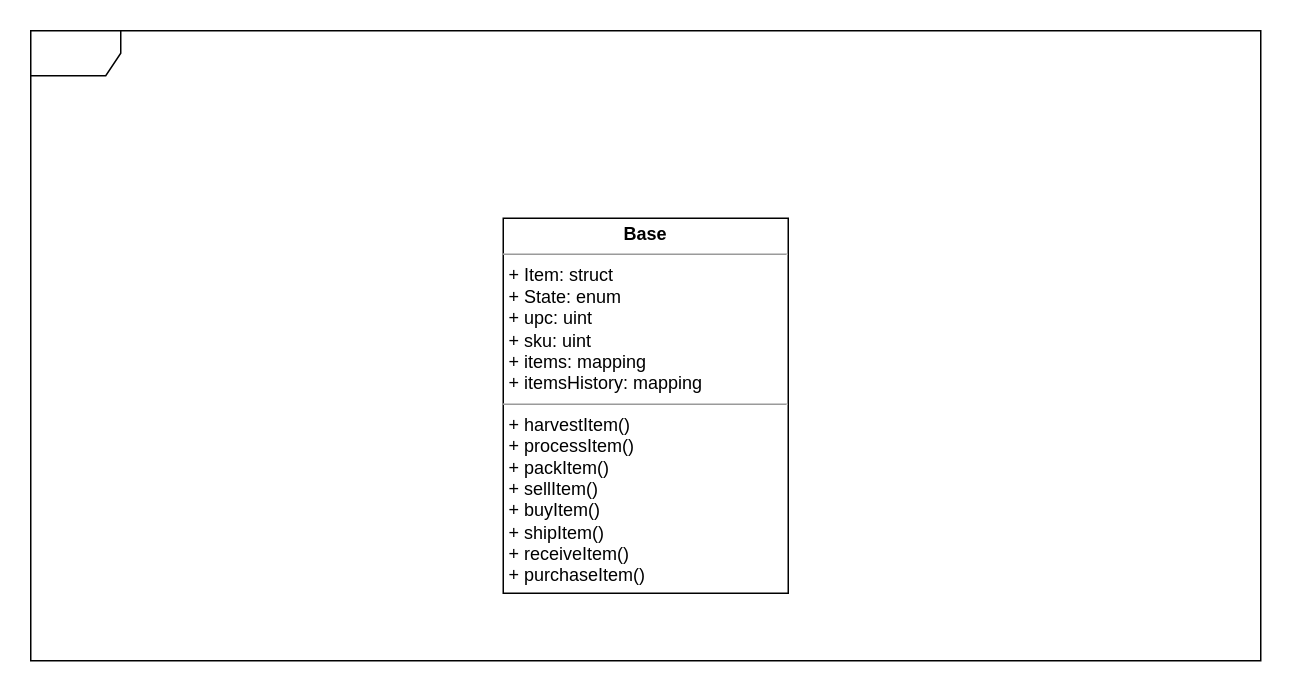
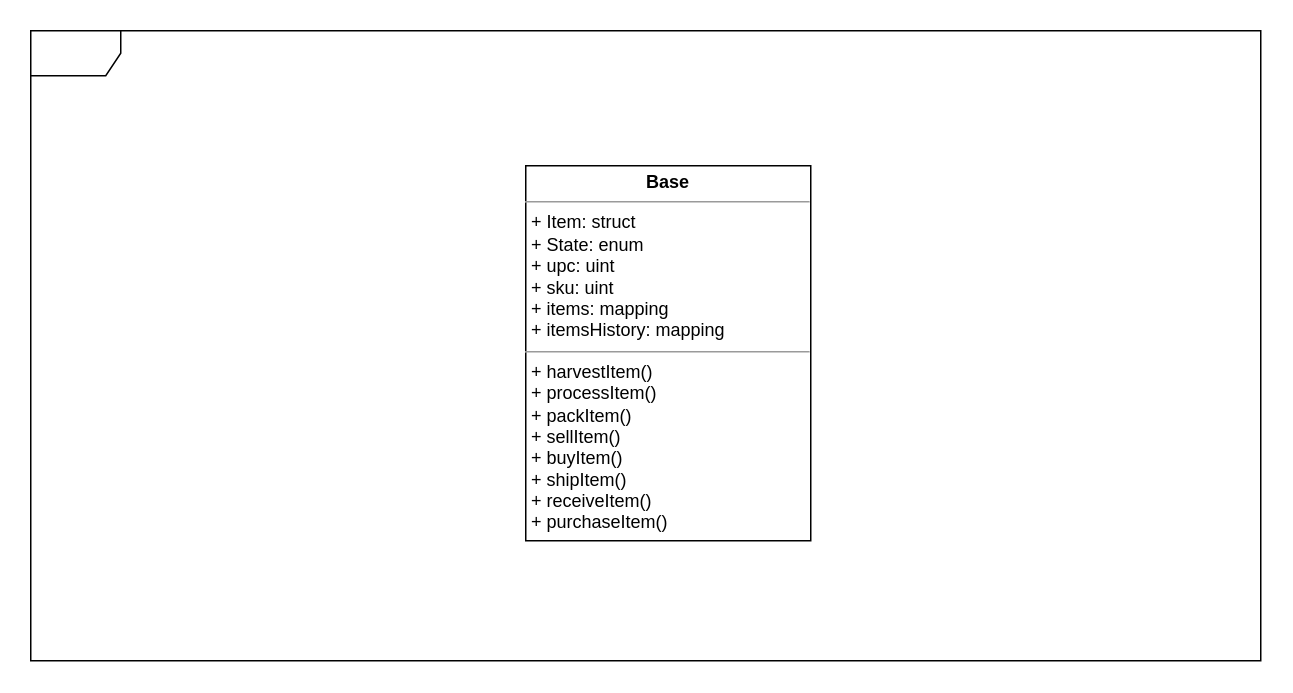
node "Base + Item: struct + State: enum + upc: uint + sku: uint + items: mapping + itemsHistory: mapping + harvestItem() + processItem() + packItem() + sellItem() + buyItem() + shipItem() + receiveItem() + purchaseItem()": moved (646, 406) -> (668, 353)
